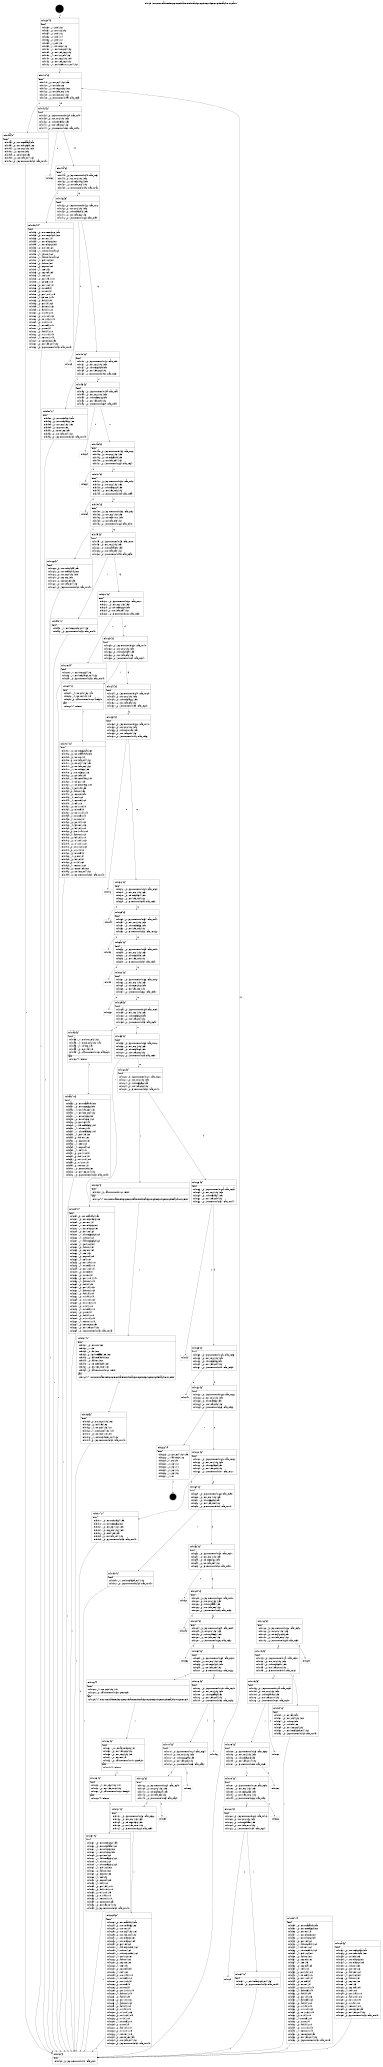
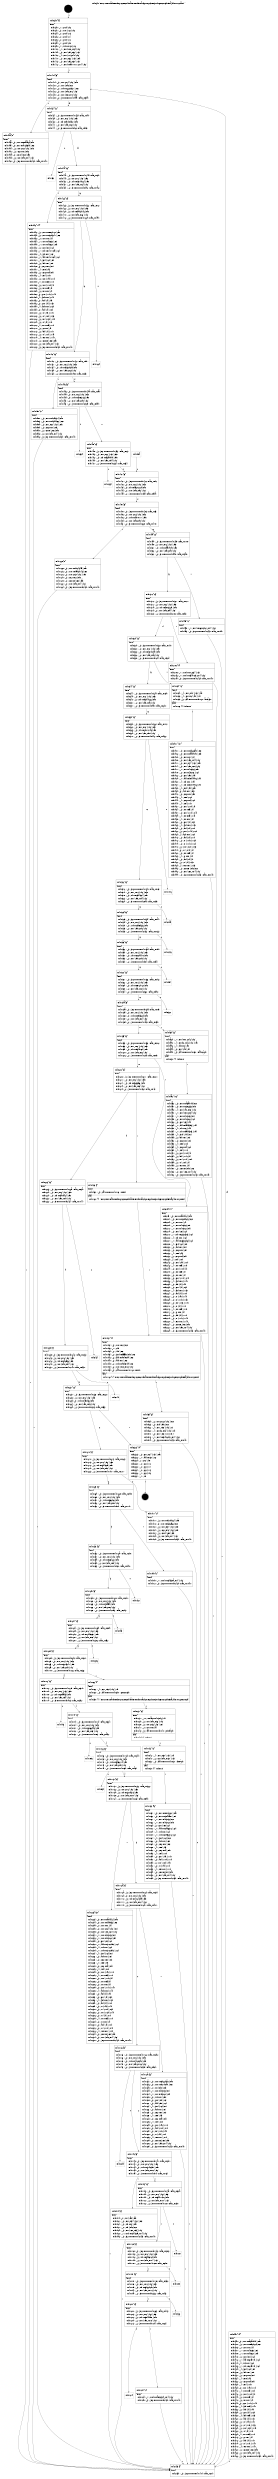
edge "0x4014c7 [25]" -> "0x401dea": reversed
node "0x40176a [25]": added
